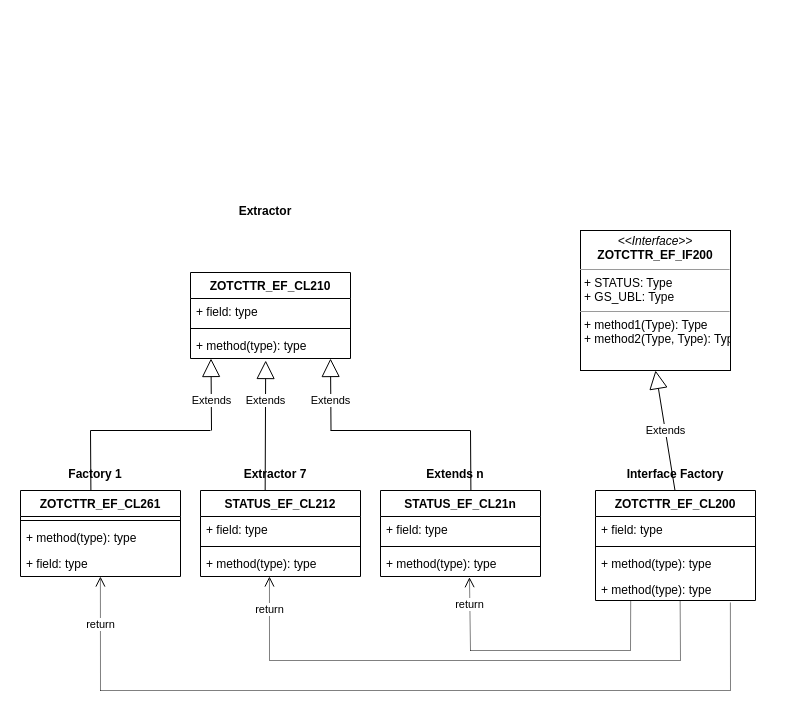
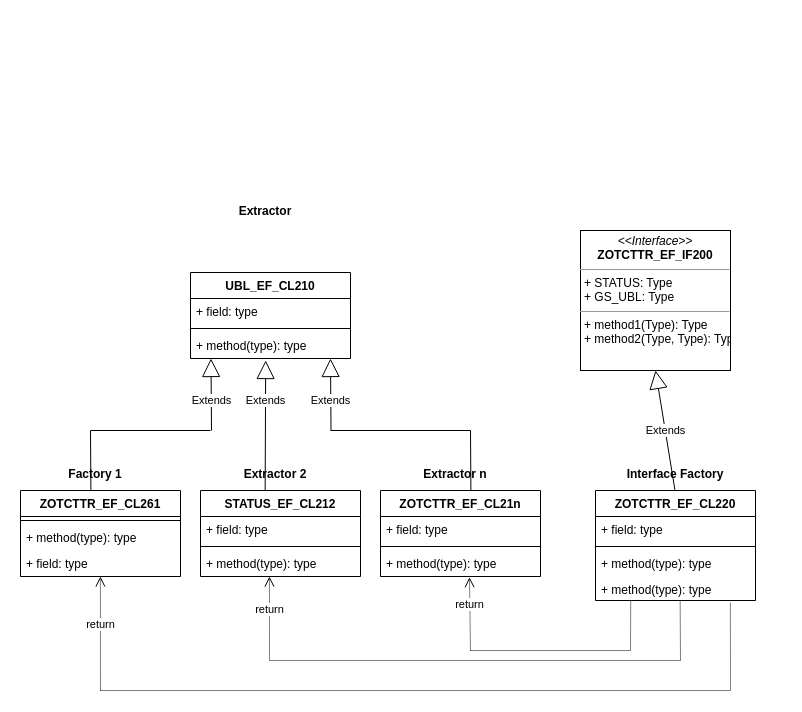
node "ZOTCTTR_EF_CL210": label "ZOTCTTR_EF_CL210" -> "UBL_EF_CL210"
node "Extractor 7": label "Extractor 7" -> "Extractor 2"
node "Extends n": label "Extends n" -> "Extractor n"
node "STATUS_EF_CL21n": label "STATUS_EF_CL21n" -> "ZOTCTTR_EF_CL21n"
node "ZOTCTTR_EF_CL200": label "ZOTCTTR_EF_CL200" -> "ZOTCTTR_EF_CL220"
